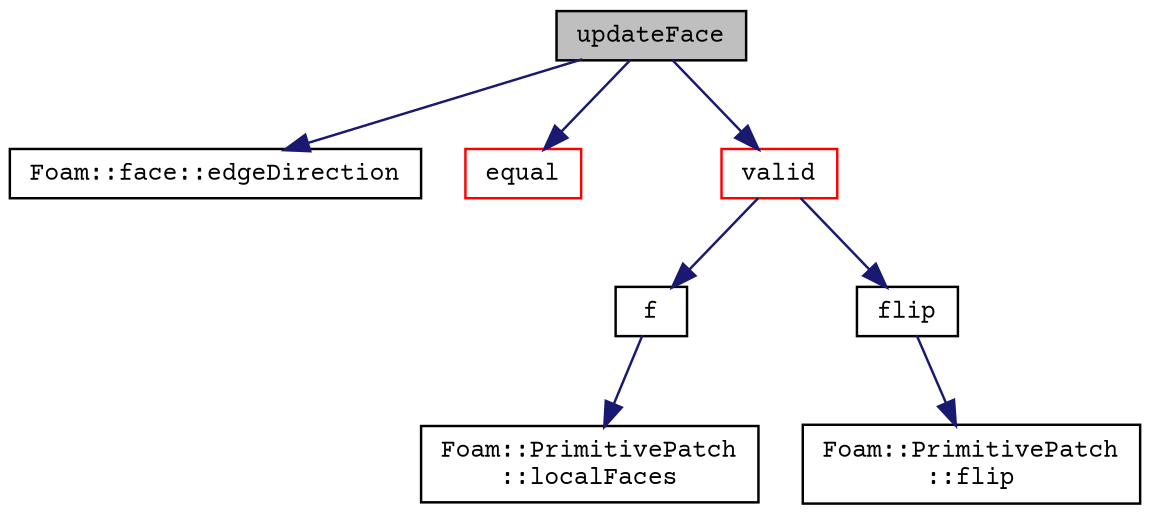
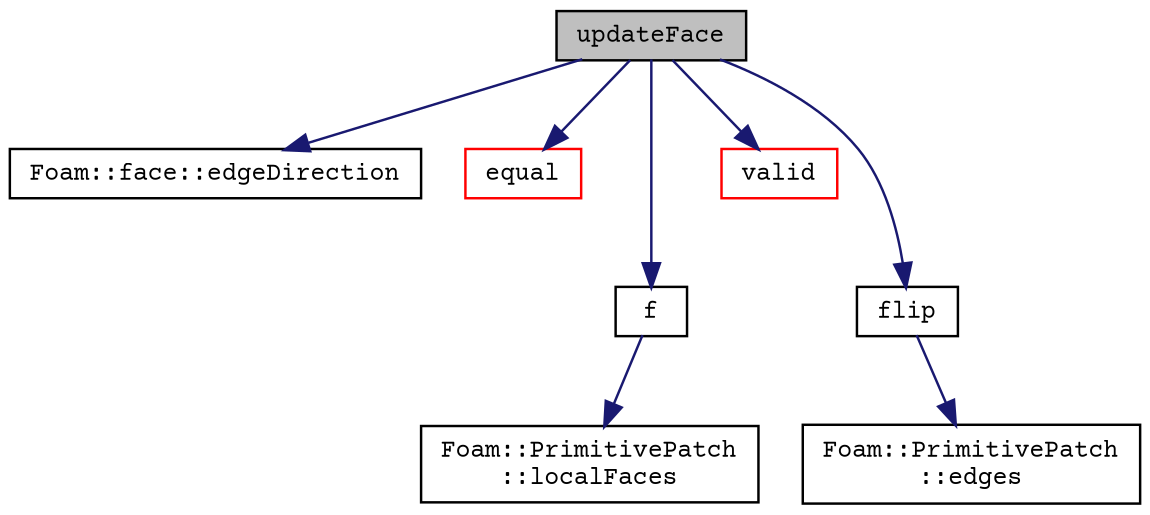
edge "valid" -> "f": now "updateFace" -> "f"
edge "valid" -> "flip": now "updateFace" -> "flip"
node "Foam::PrimitivePatch ::flip": label "Foam::PrimitivePatch ::flip" -> "Foam::PrimitivePatch ::edges"
